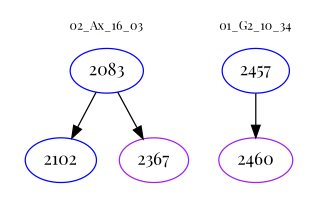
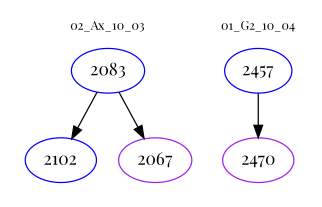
cluster "02_Ax_16_03": label "02_Ax_16_03" -> "02_Ax_10_03"
cluster "01_G2_10_34": label "01_G2_10_34" -> "01_G2_10_04"
node "2367": label "2367" -> "2067"
node "2460": label "2460" -> "2470"
